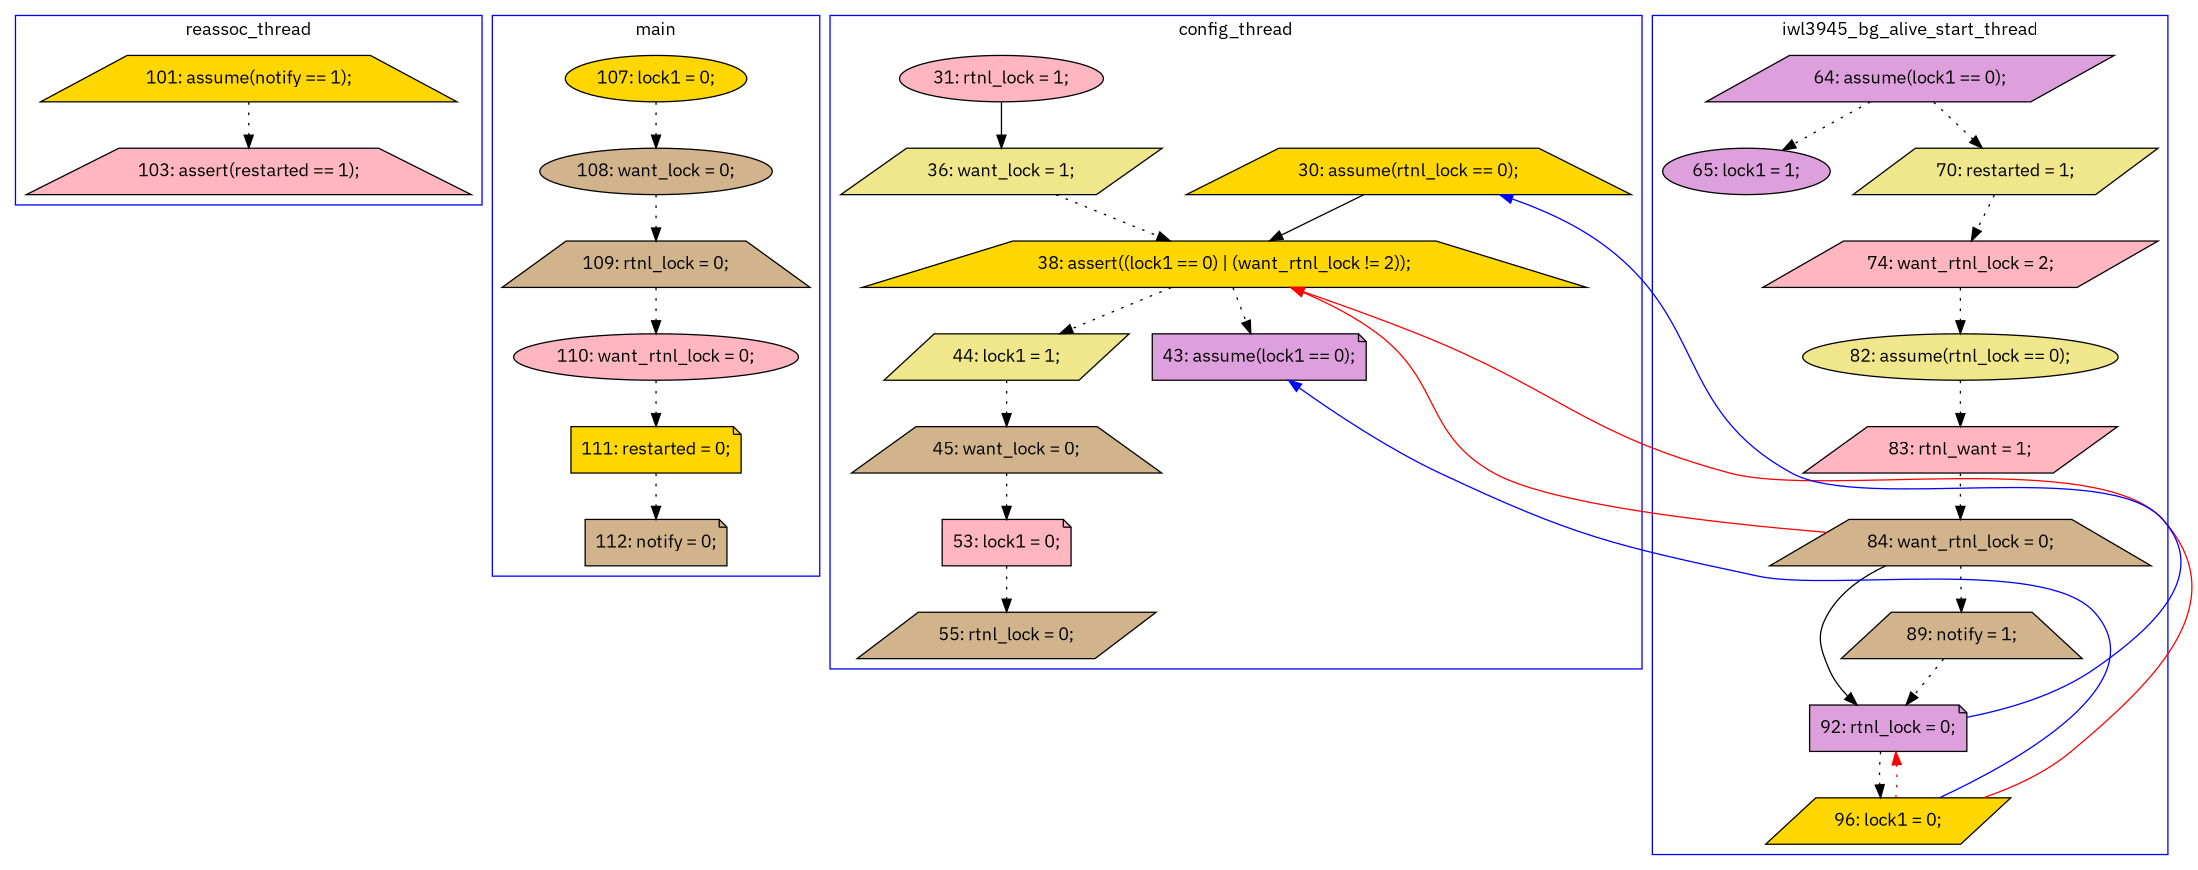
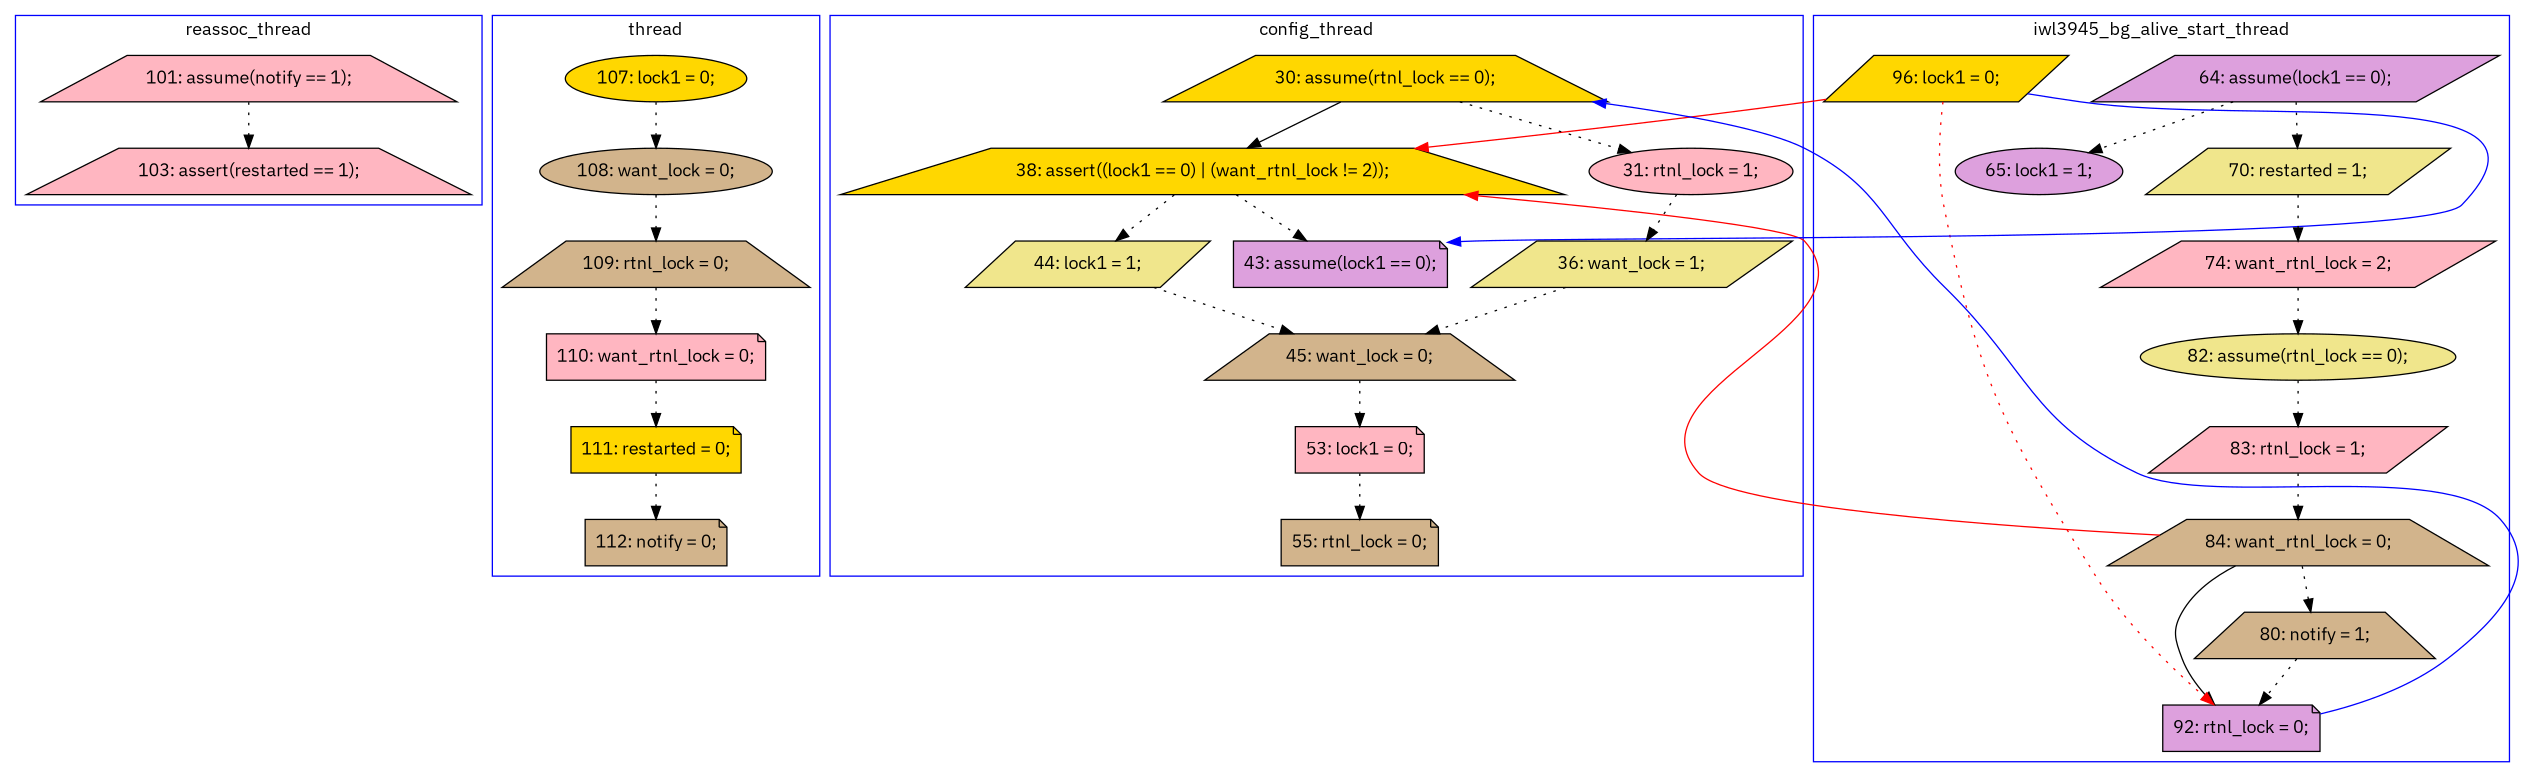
cluster "main": label "main" -> "thread"
node "101: assume(notify == 1);": fillcolor gold -> lightpink
edge "31: rtnl_lock = 1;" -> "36: want_lock = 1;": style solid -> dotted
edge "30: assume(rtnl_lock == 0);" -> "31: rtnl_lock = 1;": added
edge "36: want_lock = 1;" -> "38: assert((lock1 == 0) | (want_rtnl_lock != 2));": now "36: want_lock = 1;" -> "45: want_lock = 0;"
node "110: want_rtnl_lock = 0;": shape ellipse -> note
node "83: rtnl_want = 1;": label "83: rtnl_want = 1;" -> "83: rtnl_lock = 1;"
node "55: rtnl_lock = 0;": shape parallelogram -> note
node "89: notify = 1;": label "89: notify = 1;" -> "80: notify = 1;"
edge "92: rtnl_lock = 0;" -> "96: lock1 = 0;": removed
